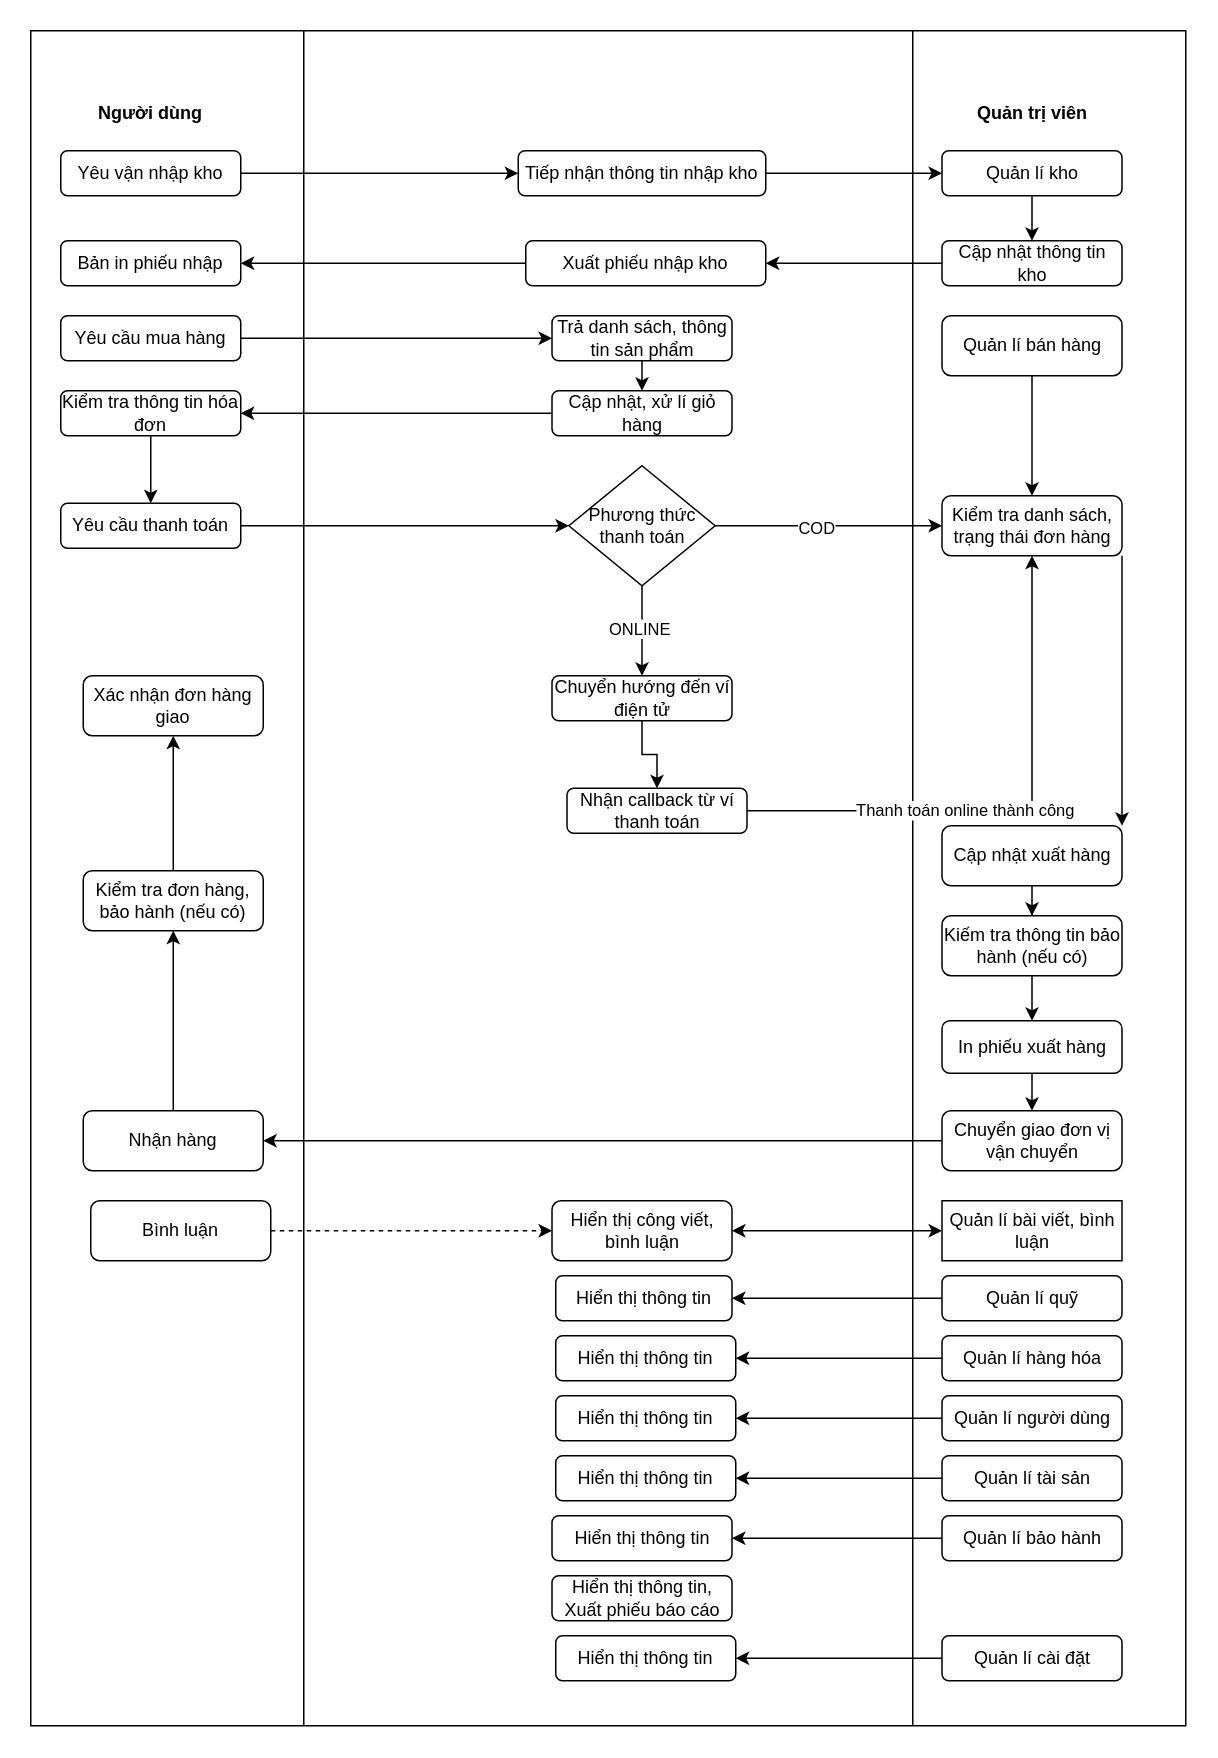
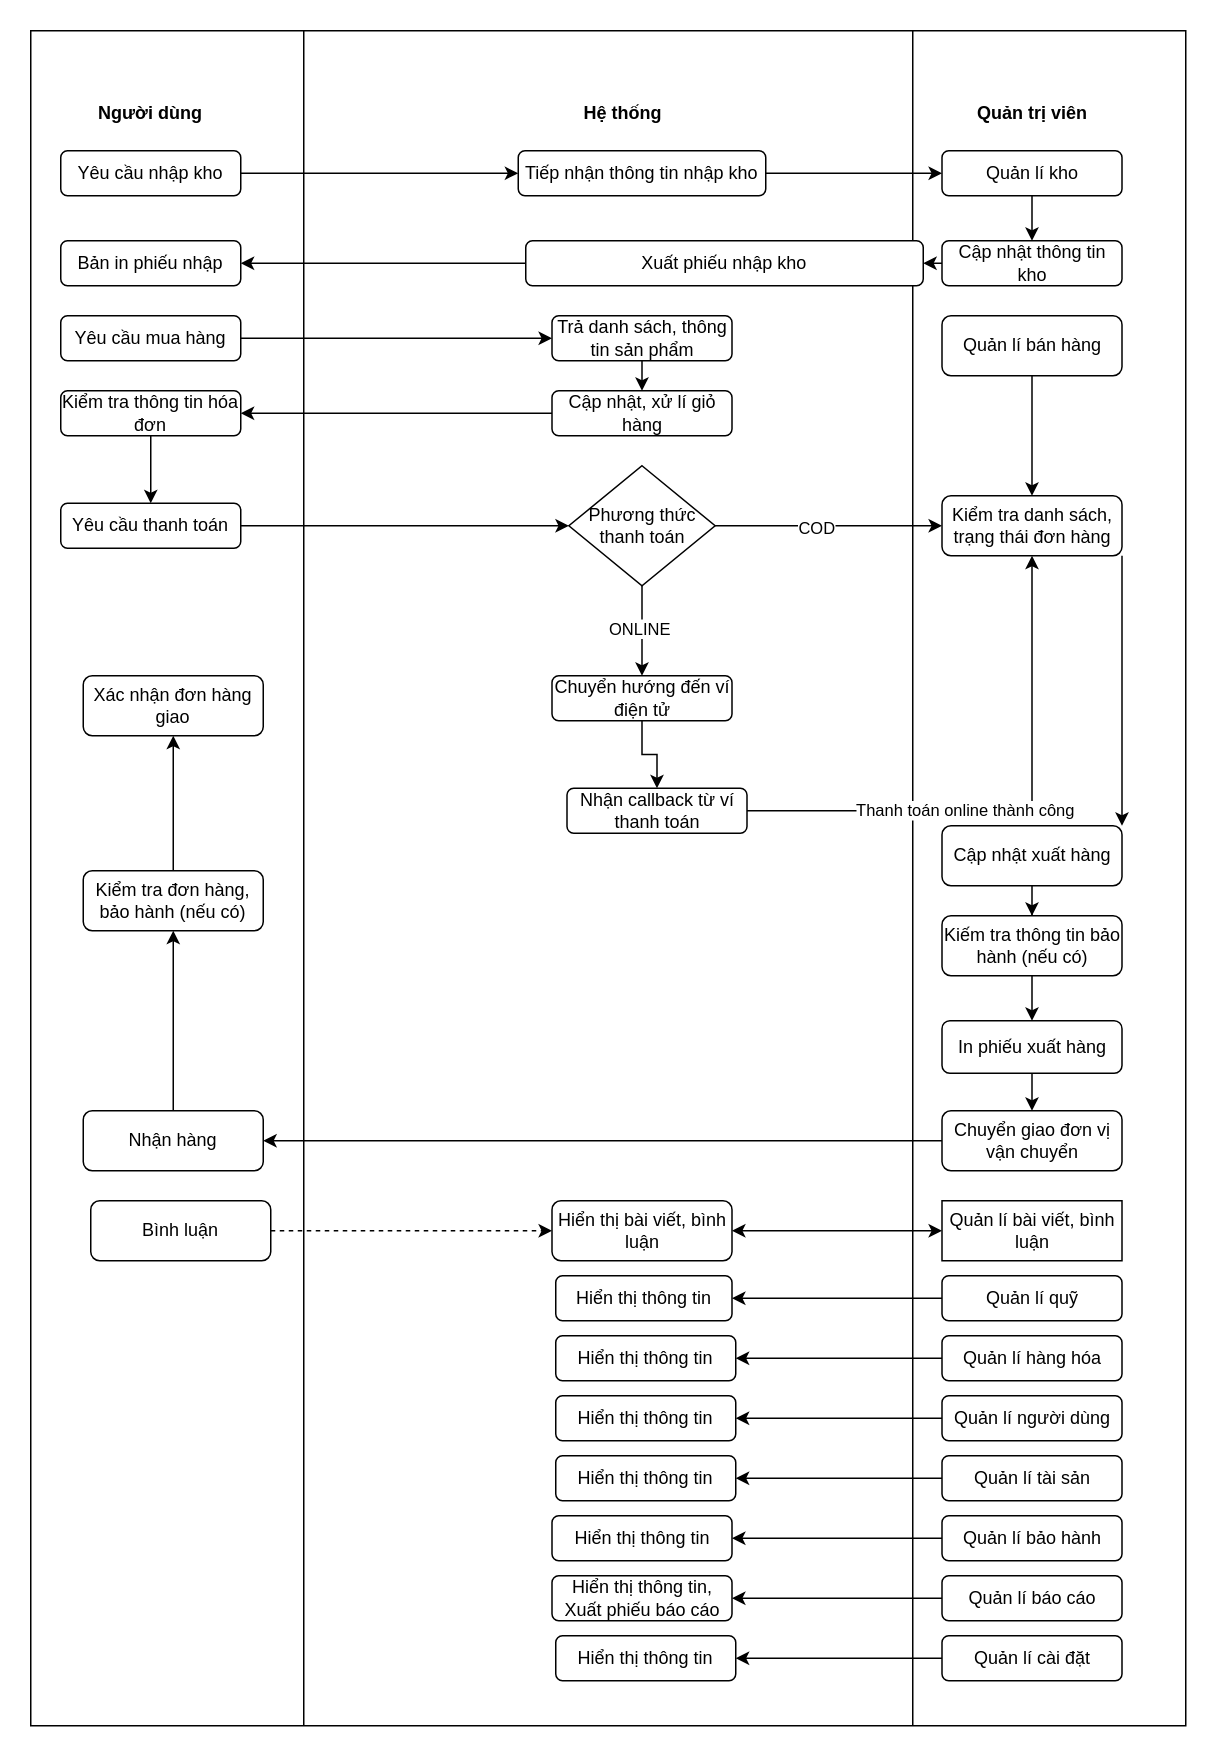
node "Hệ thống": added
node "Yêu vận nhập kho": label "Yêu vận nhập kho" -> "Yêu cầu nhập kho"
node "Xuất phiếu nhập kho": size 240x45 -> 398x45
node "Hiển thị công viết, bình luận": label "Hiển thị công viết, bình luận" -> "Hiển thị bài viết, bình luận"
edge "Quản lí báo cáo" -> "Hiển thị thông tin, Xuất phiếu báo cáo": added
node "Quản lí báo cáo": added
